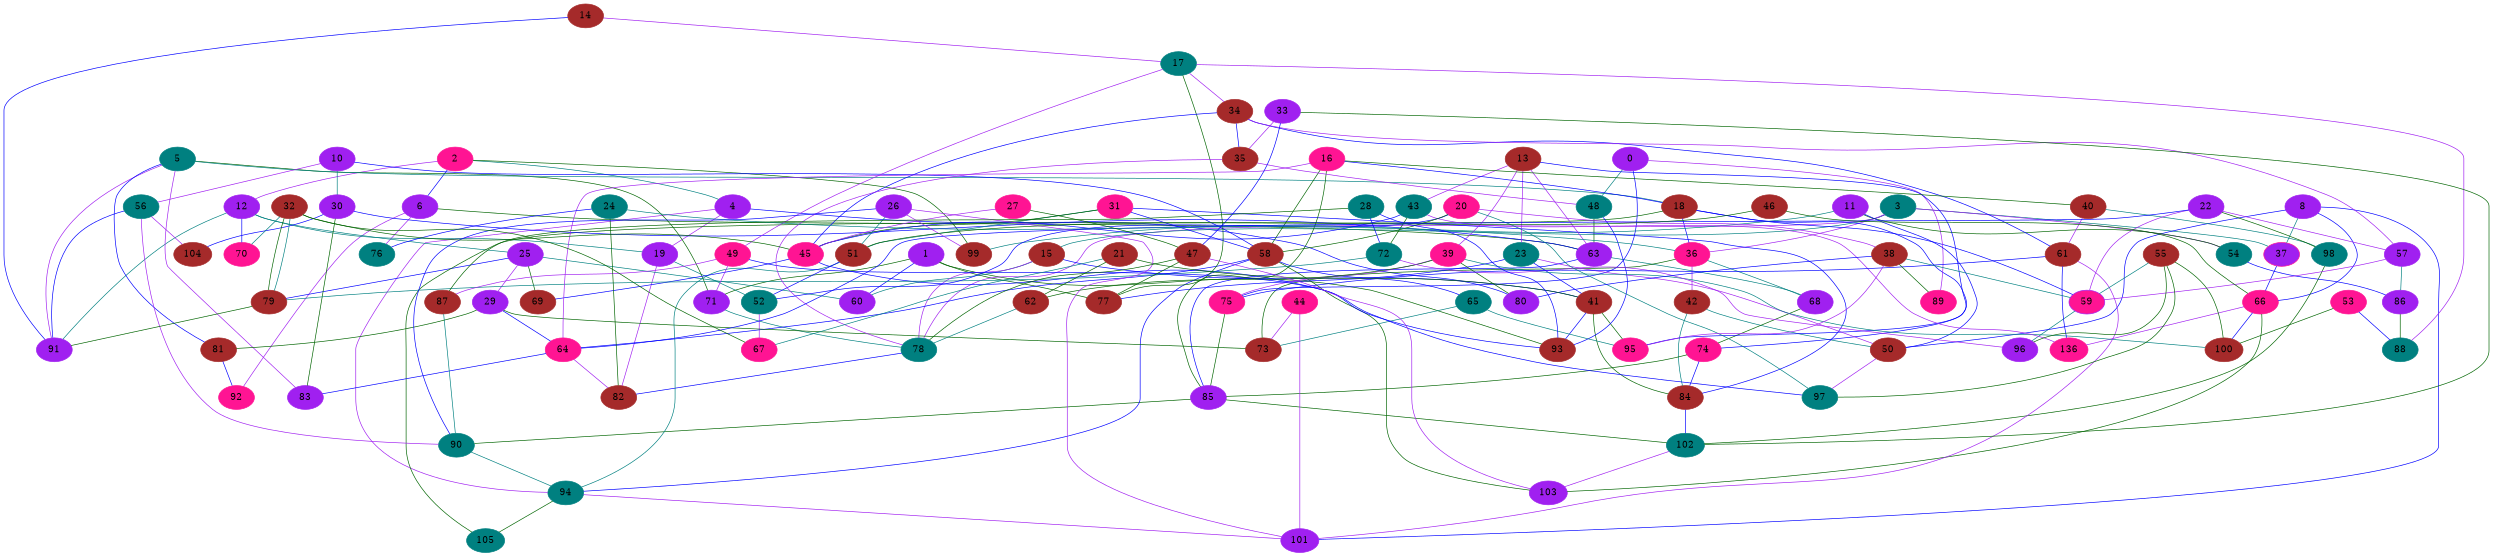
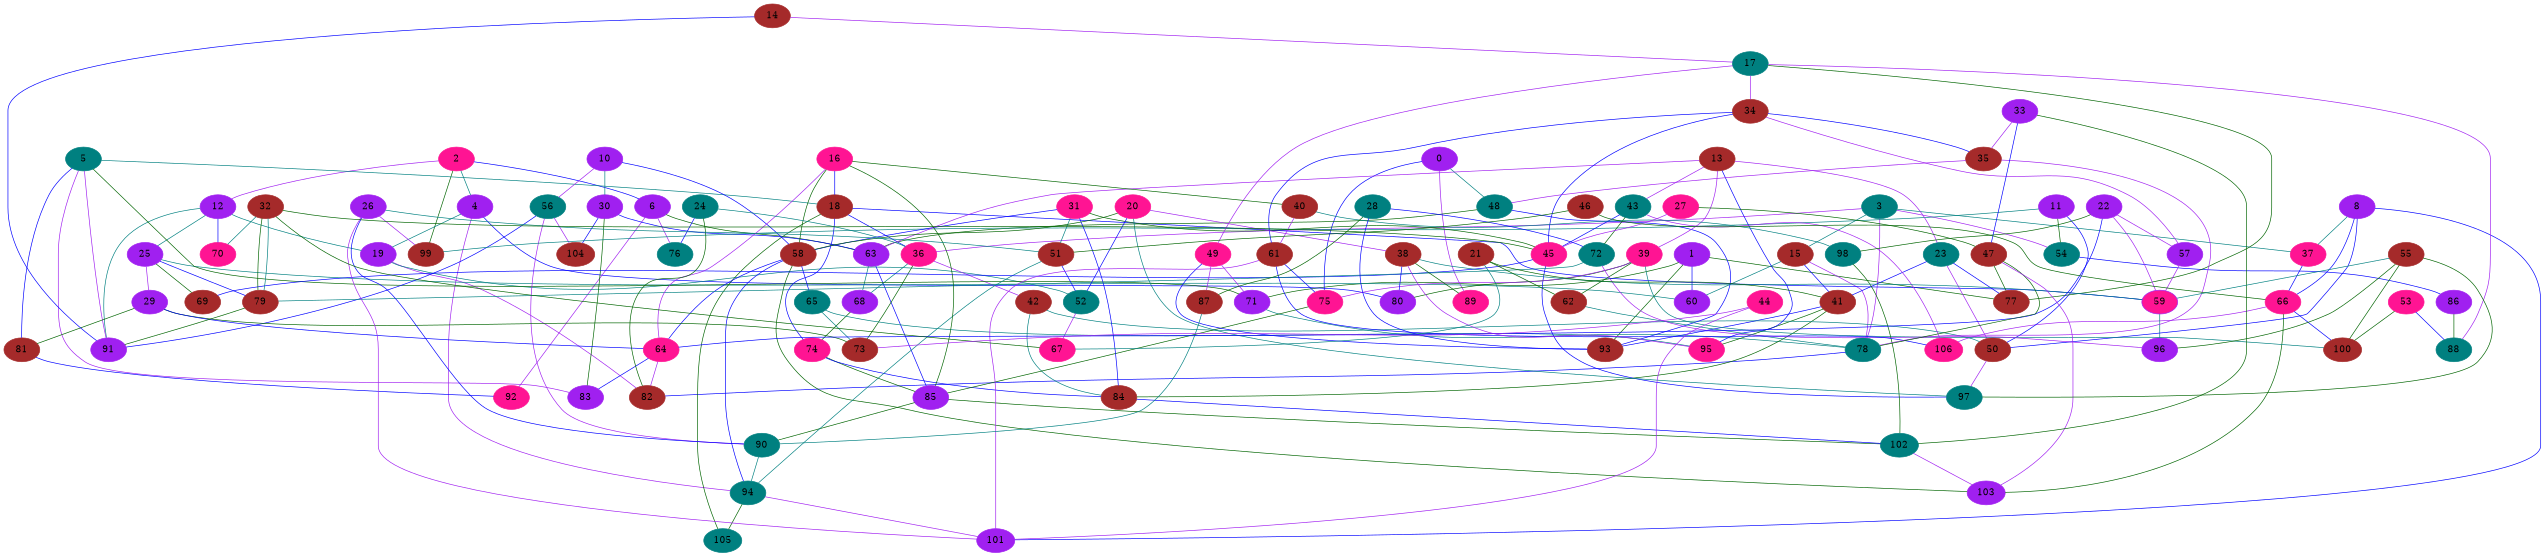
edge "4" -- "19": color purple -> teal
node "37": fillcolor purple -> deeppink
edge "57" -- "86": removed
node "136": label "136" -> "106"
